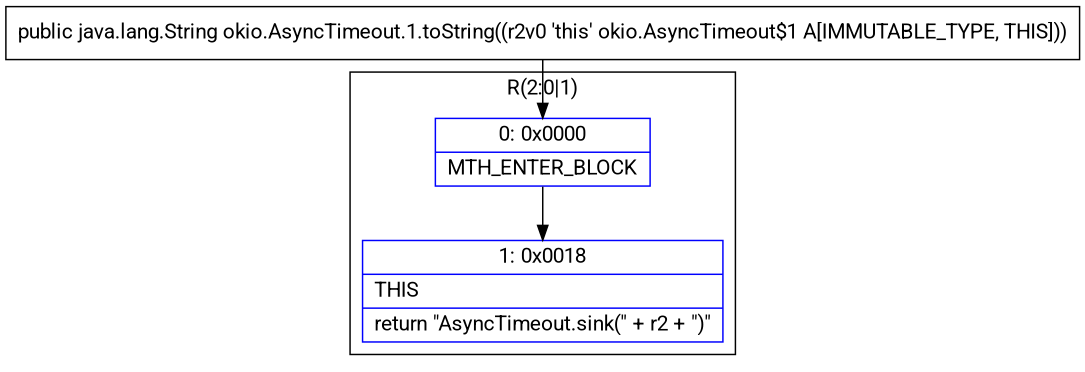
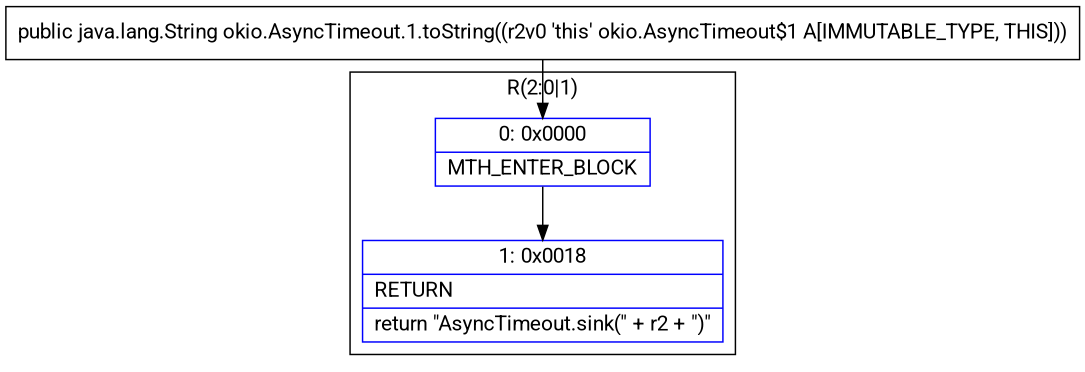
node "1: 0x0018": text "THIS" -> "RETURN"
